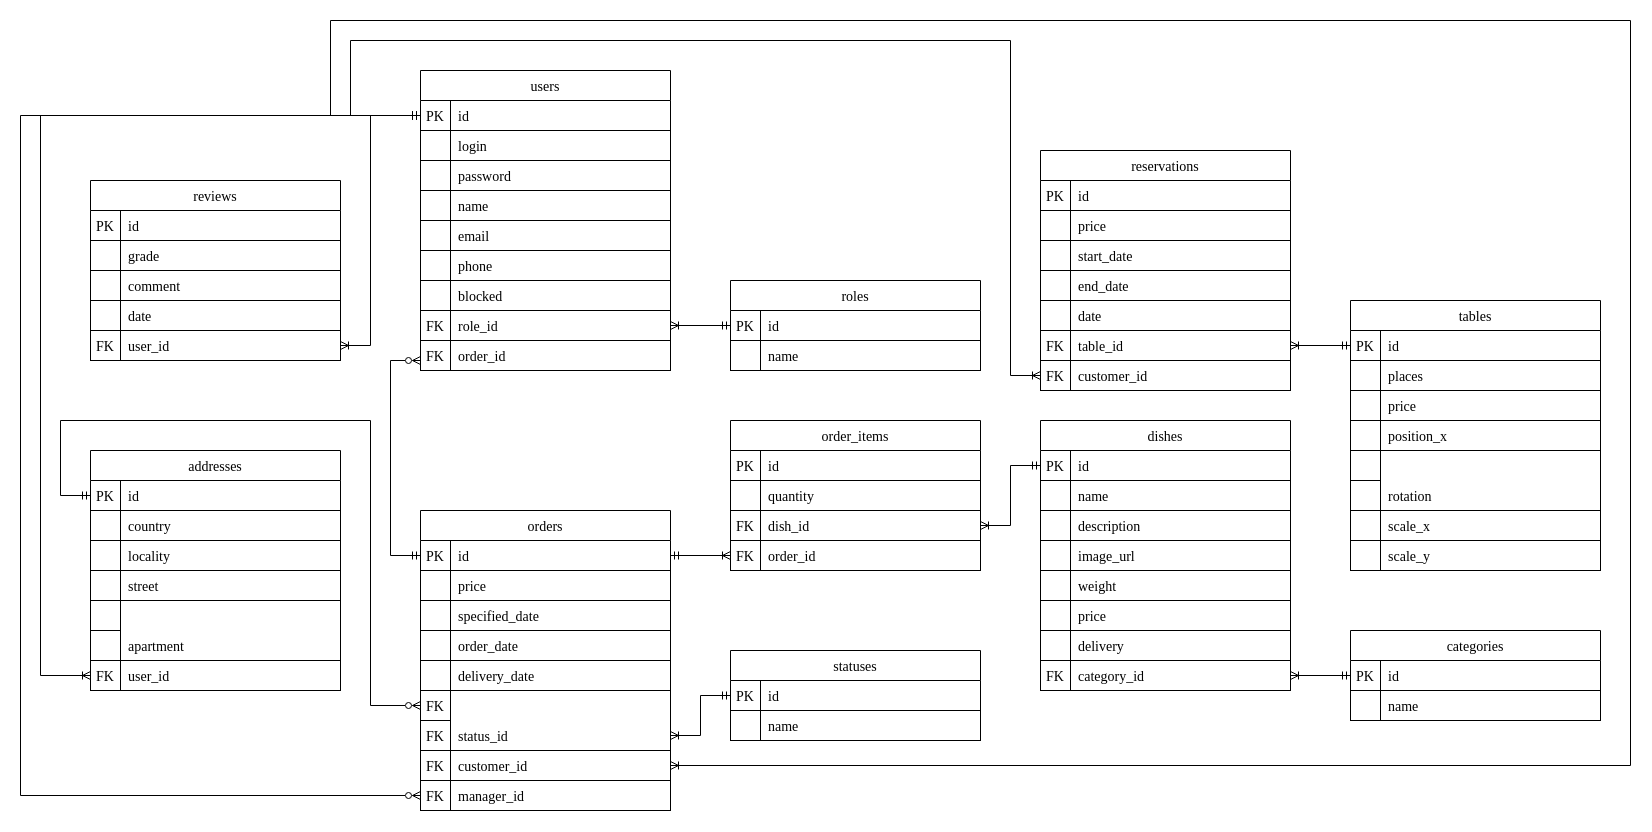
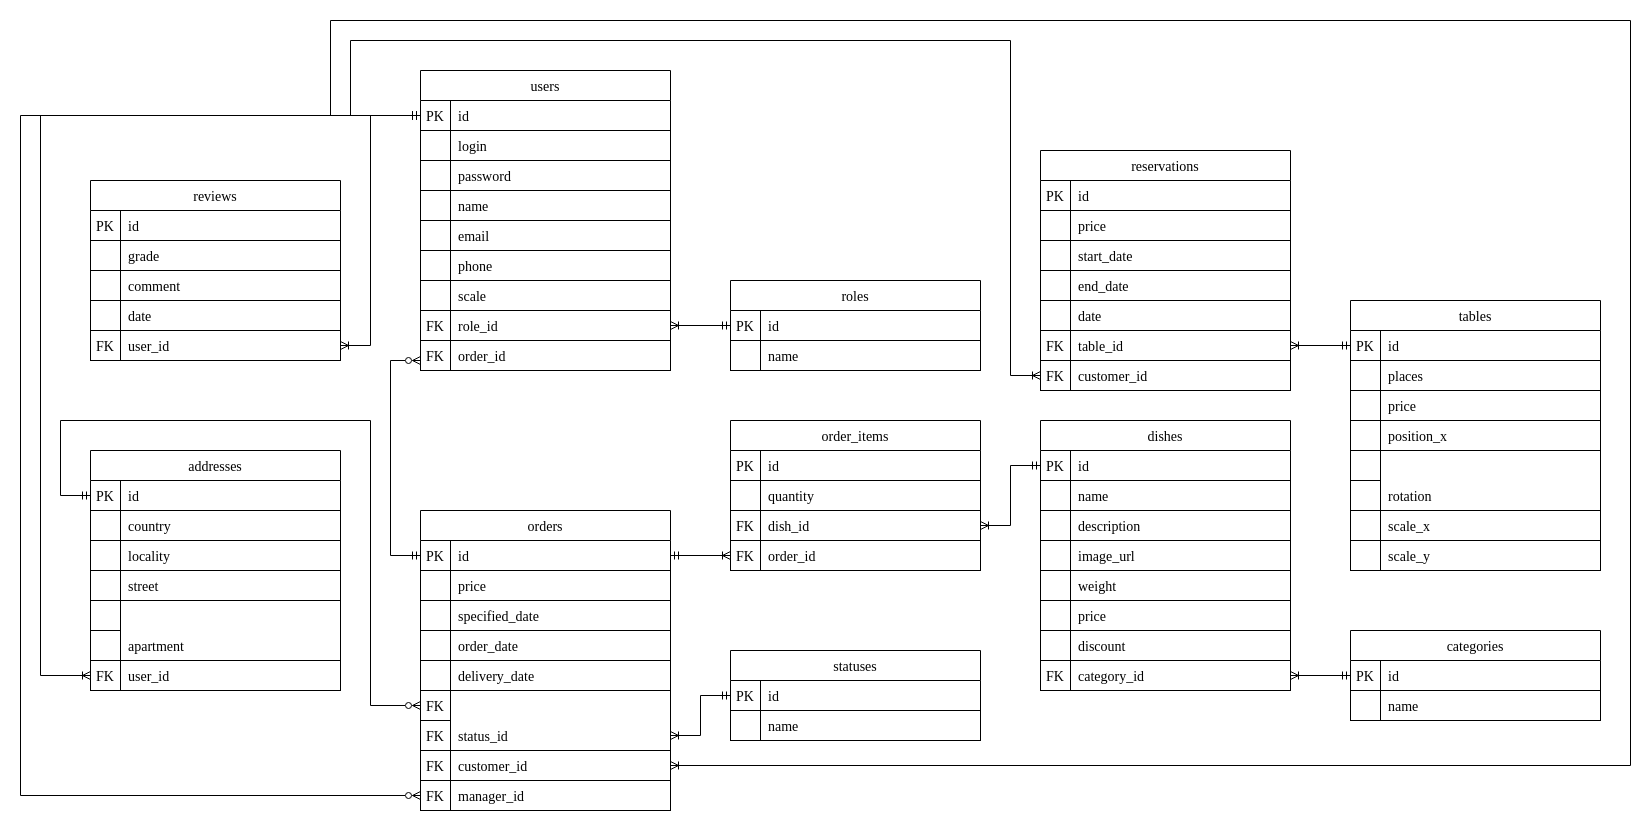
node "blocked": label "blocked" -> "scale"
node "delivery": label "delivery" -> "discount"
